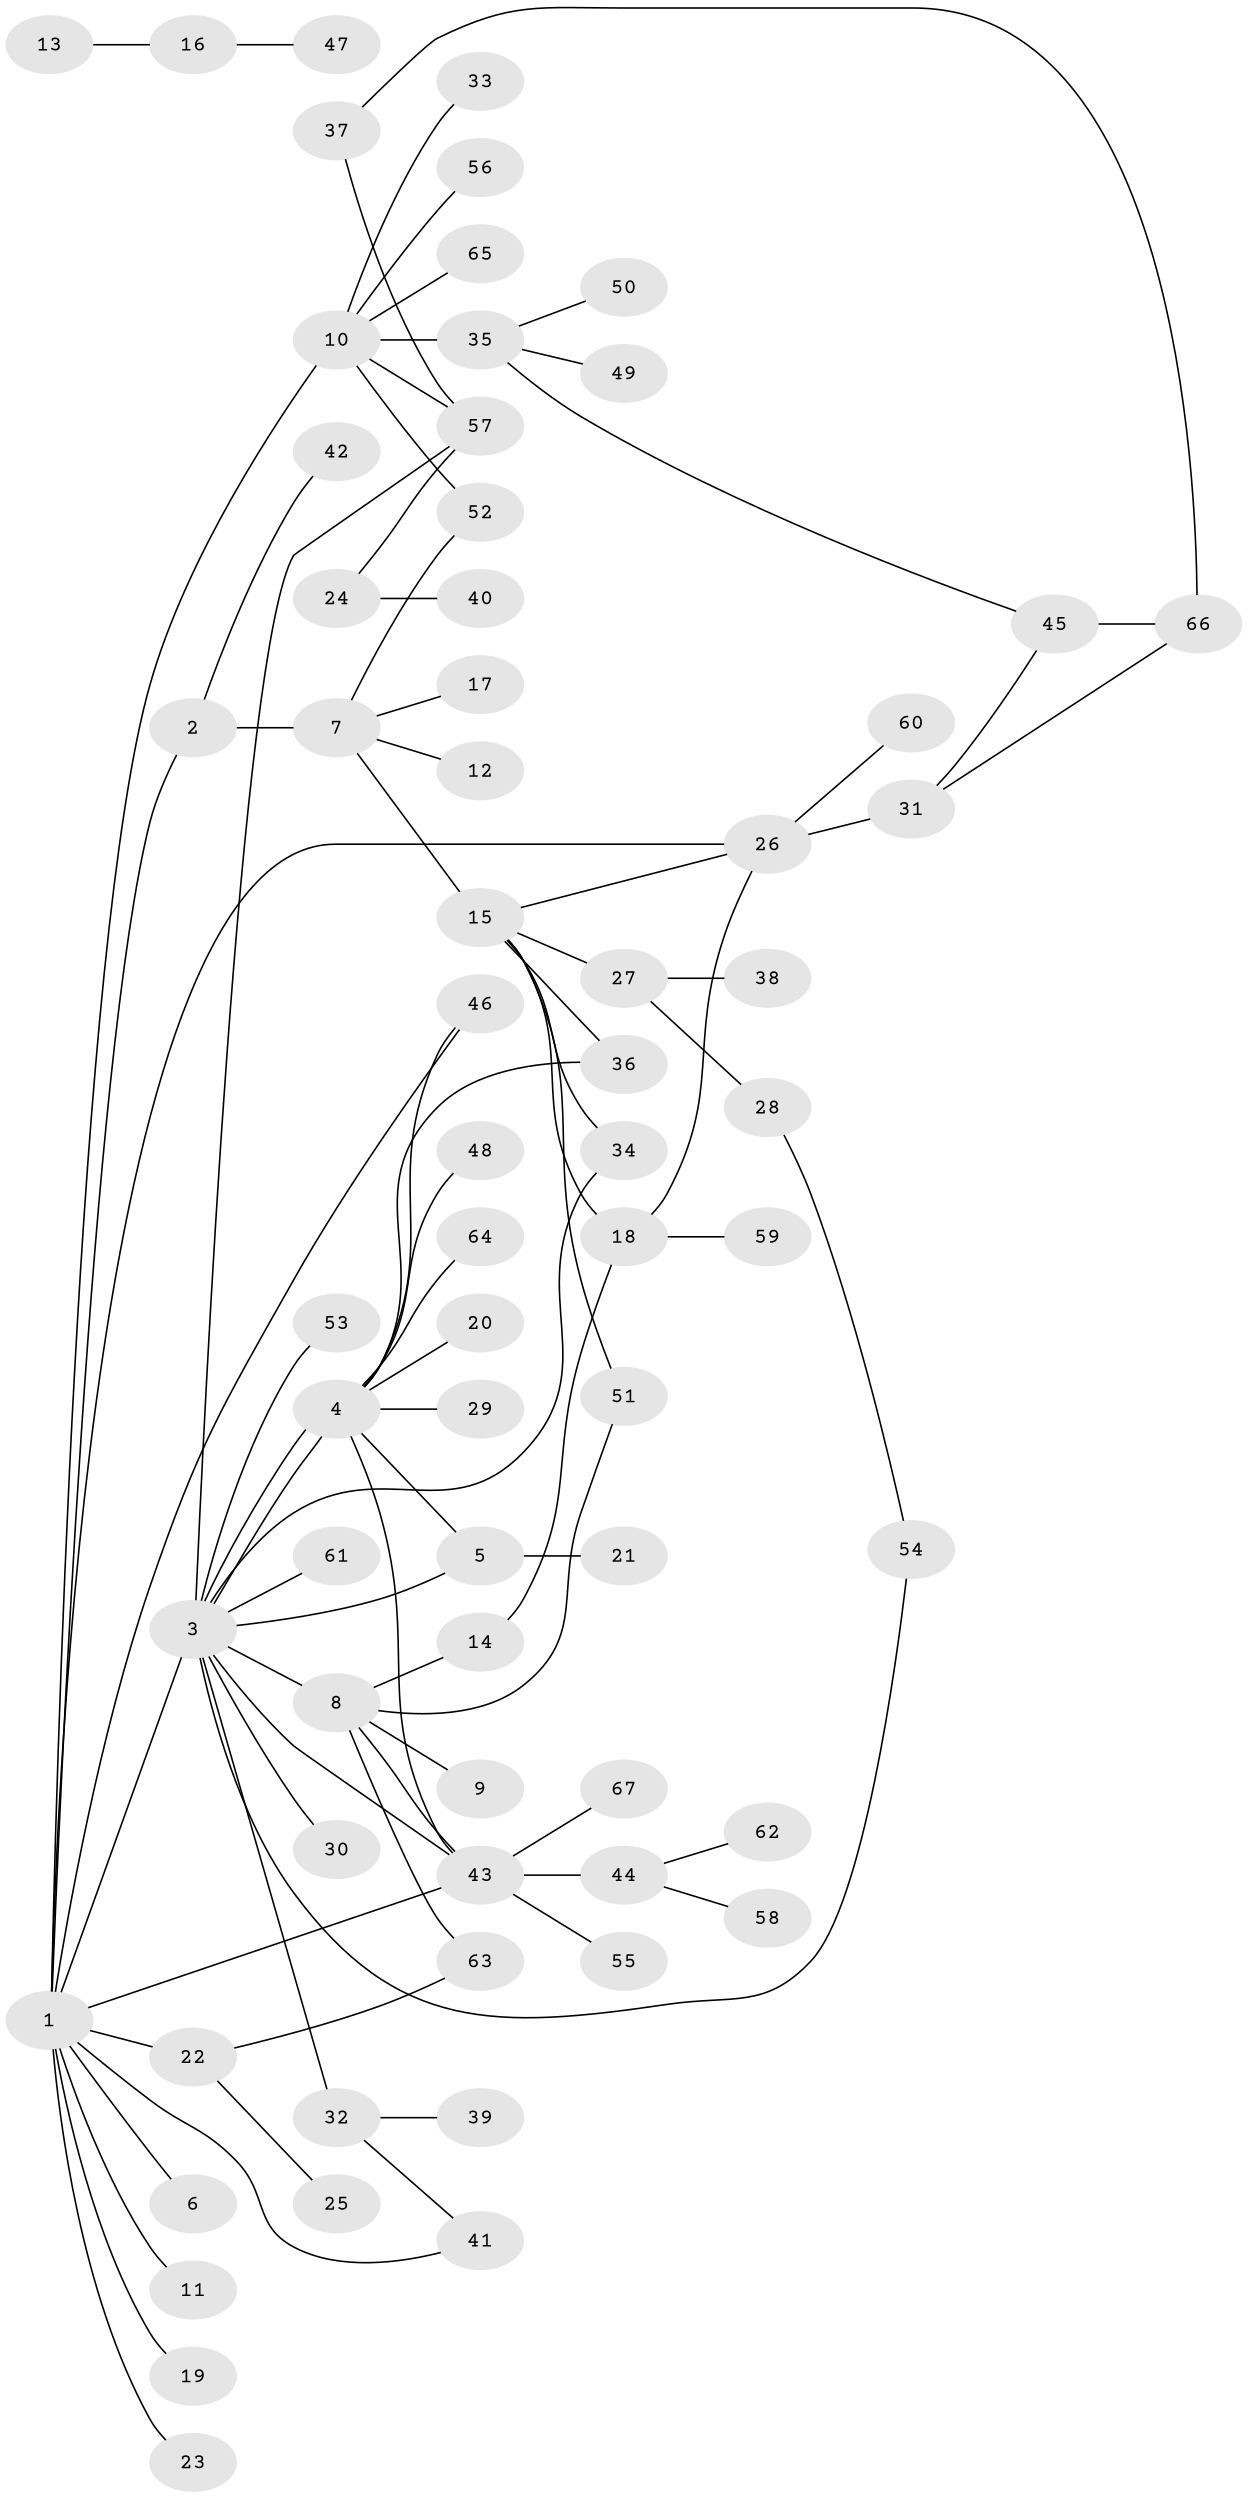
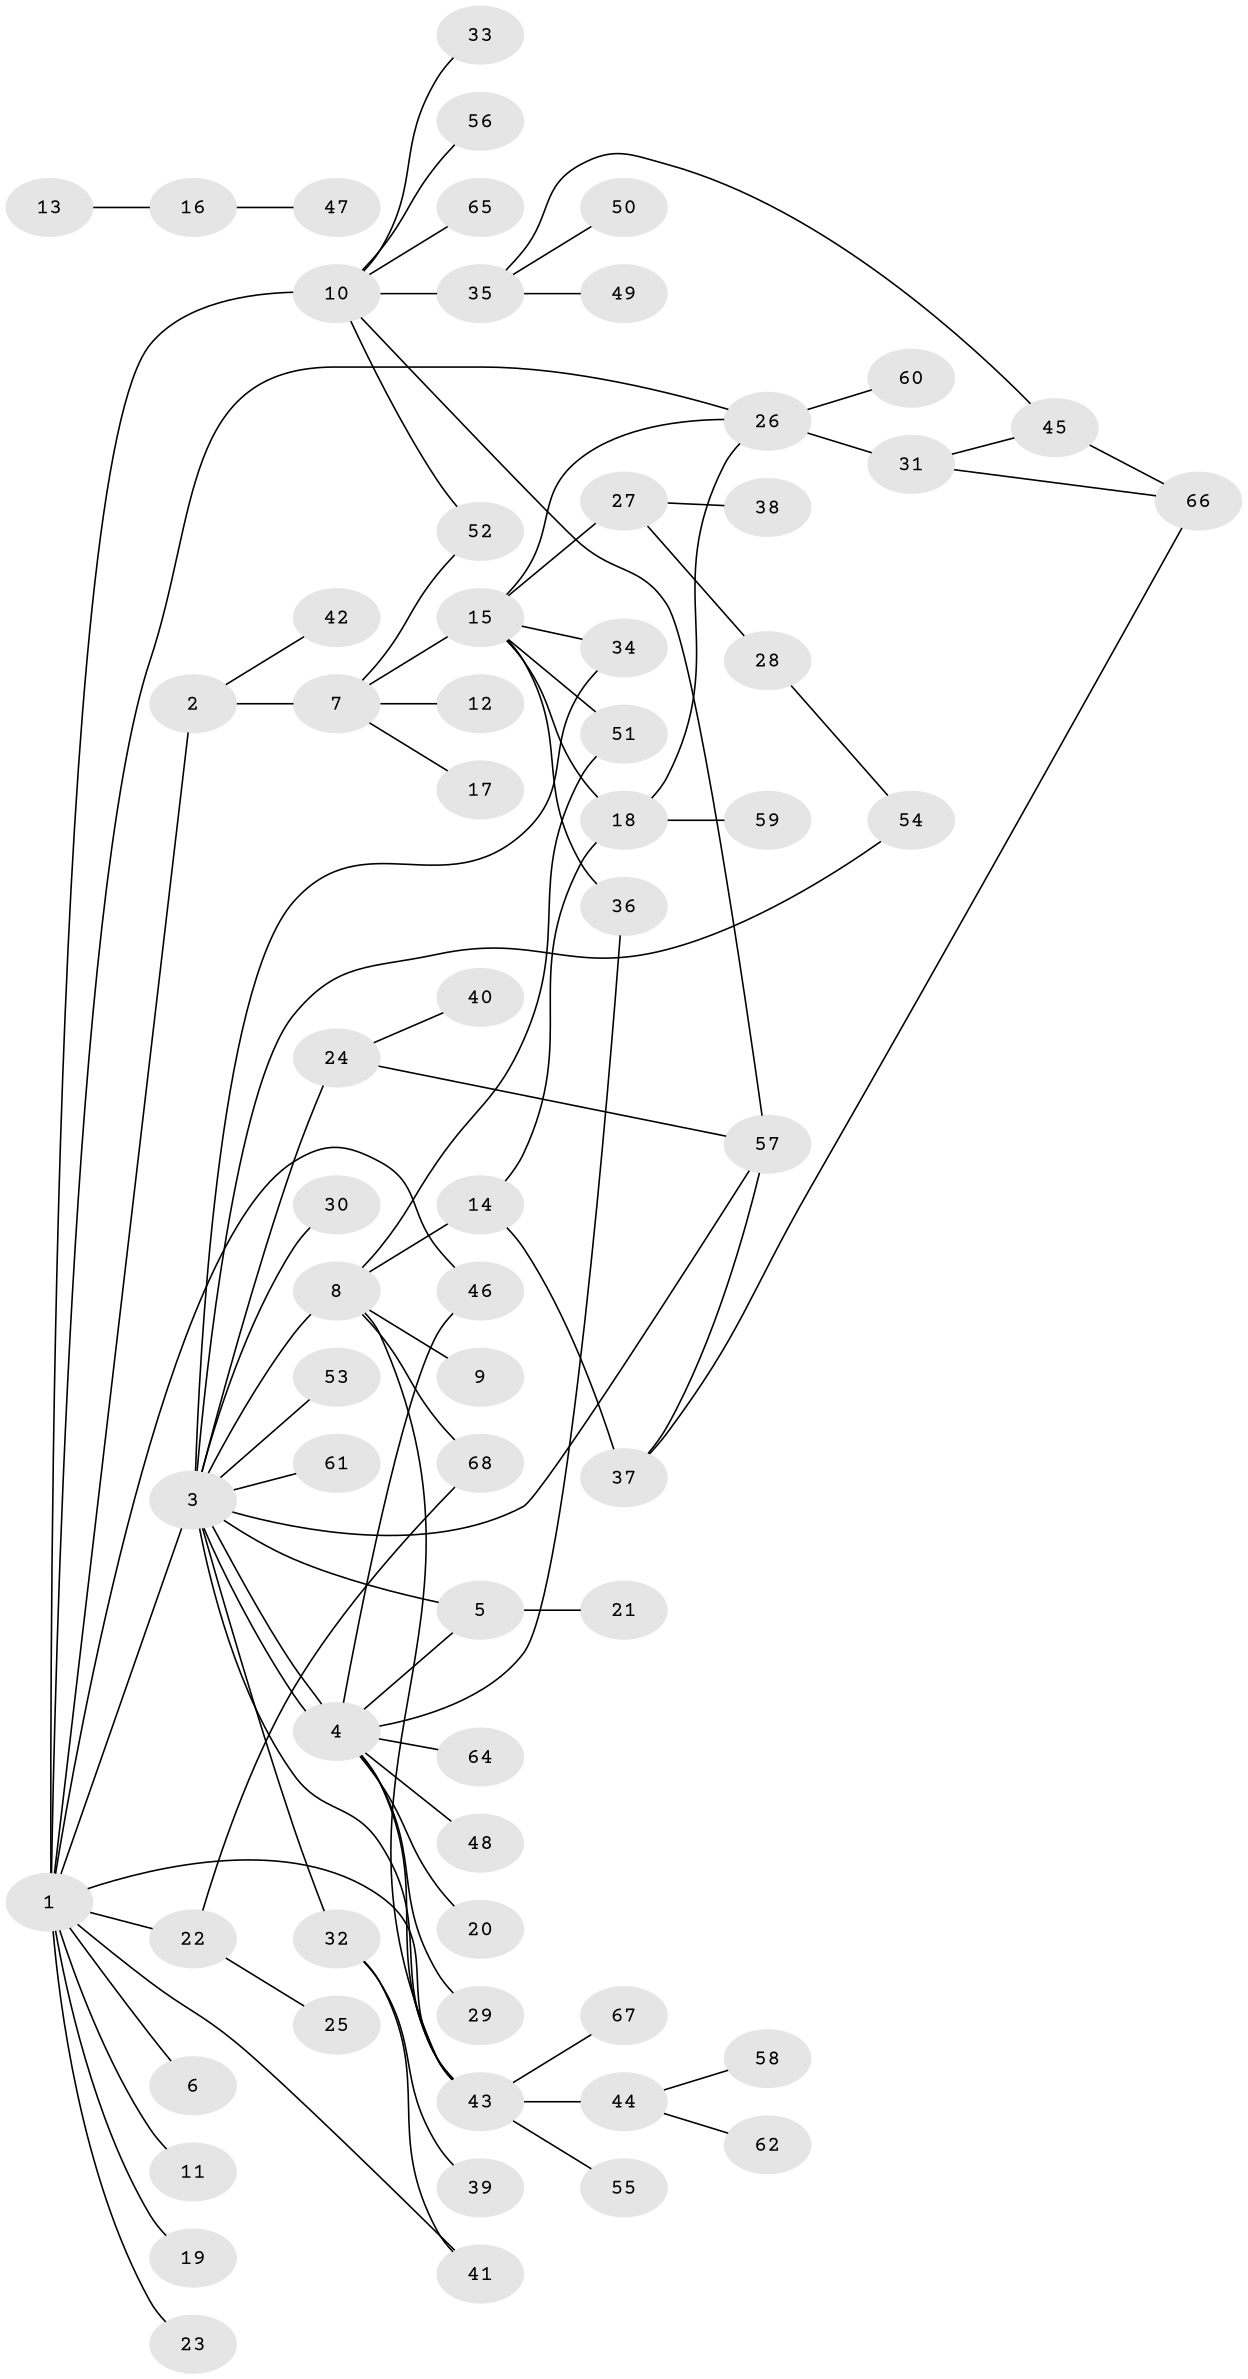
edge "24" -- "3": added
edge "14" -- "37": added
node "63": label "63" -> "68"
